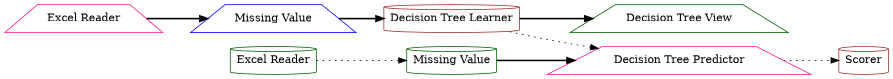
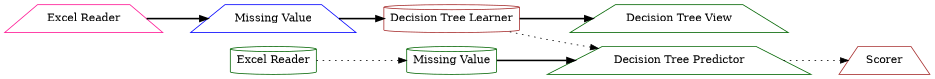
node "Decision Tree Predictor": color deeppink -> darkgreen
node "Scorer": shape cylinder -> trapezium
